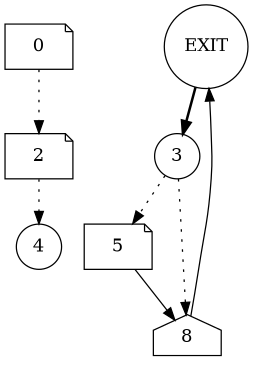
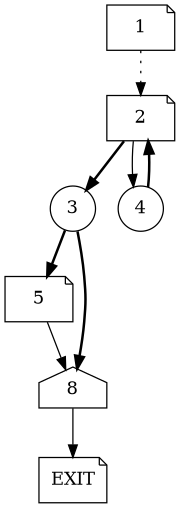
node "0": label "0" -> "1"
node "EXIT": shape circle -> note
edge "EXIT" -> "3": now "2" -> "3"
edge "4" -> "2": added
edge "3" -> "5": style dotted -> bold
edge "2" -> "4": style dotted -> solid
edge "3" -> "8": style dotted -> bold
